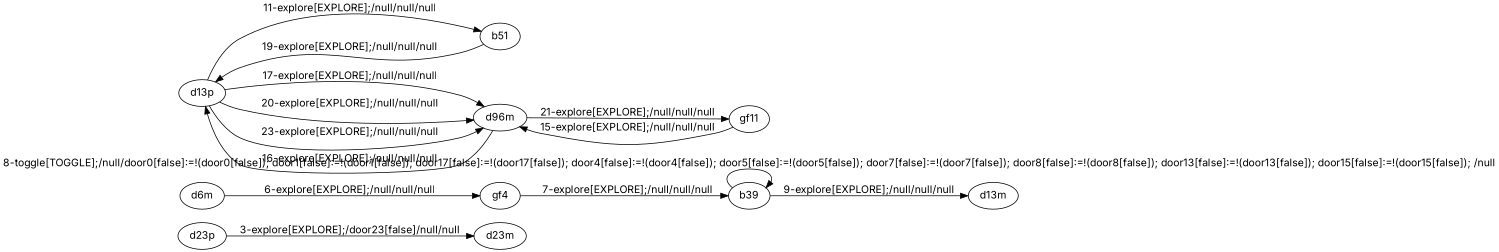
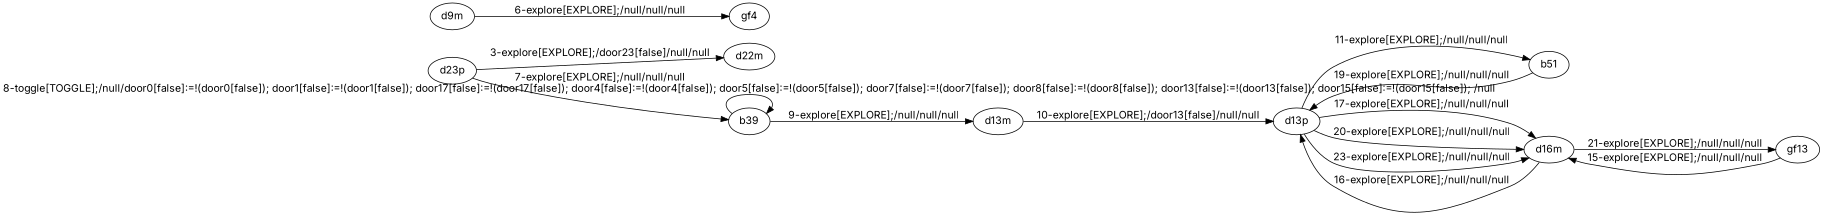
node "d96m": label "d96m" -> "d16m"
node "gf11": label "gf11" -> "gf13"
edge "d13m" -> "d13p": added, label "10-explore[EXPLORE];/door13[false]/null/null"
node "d6m": label "d6m" -> "d9m"
edge "gf4" -> "b39": now "d23p" -> "b39"
node "d23m": label "d23m" -> "d22m"
